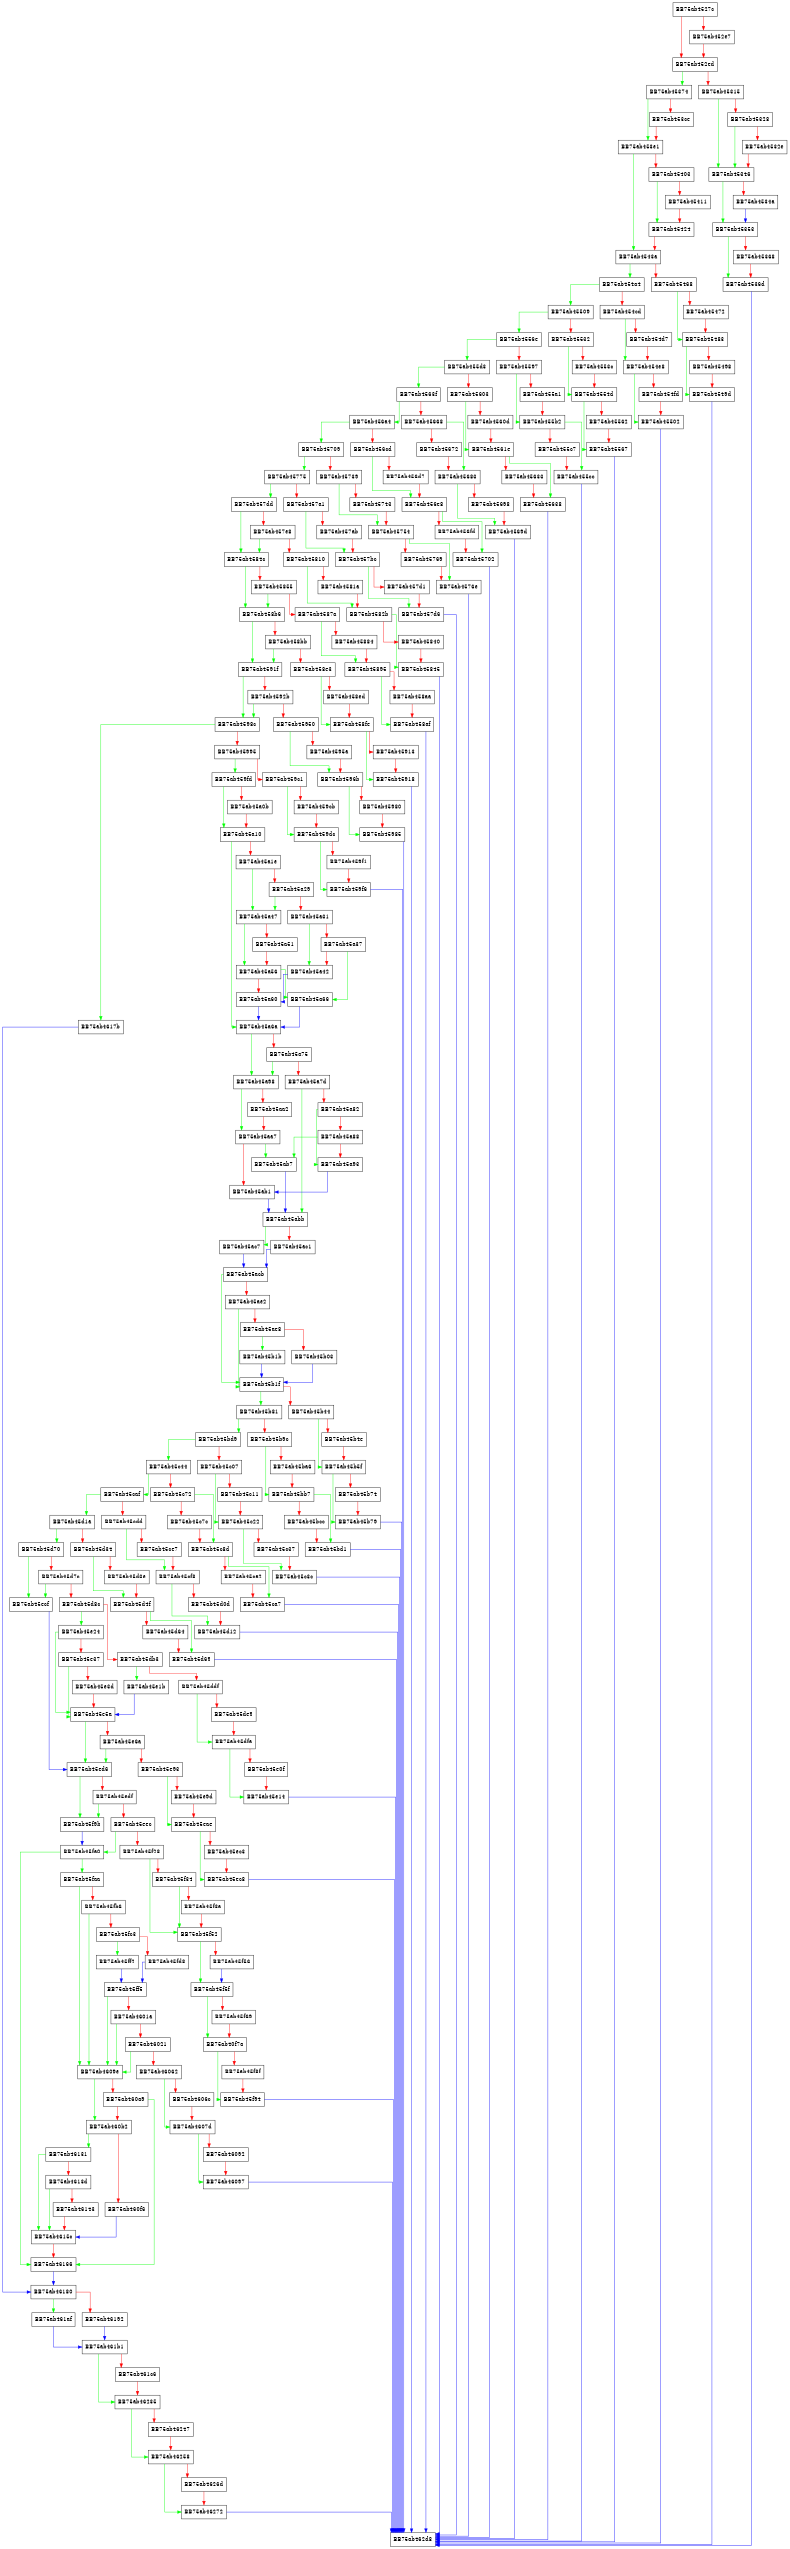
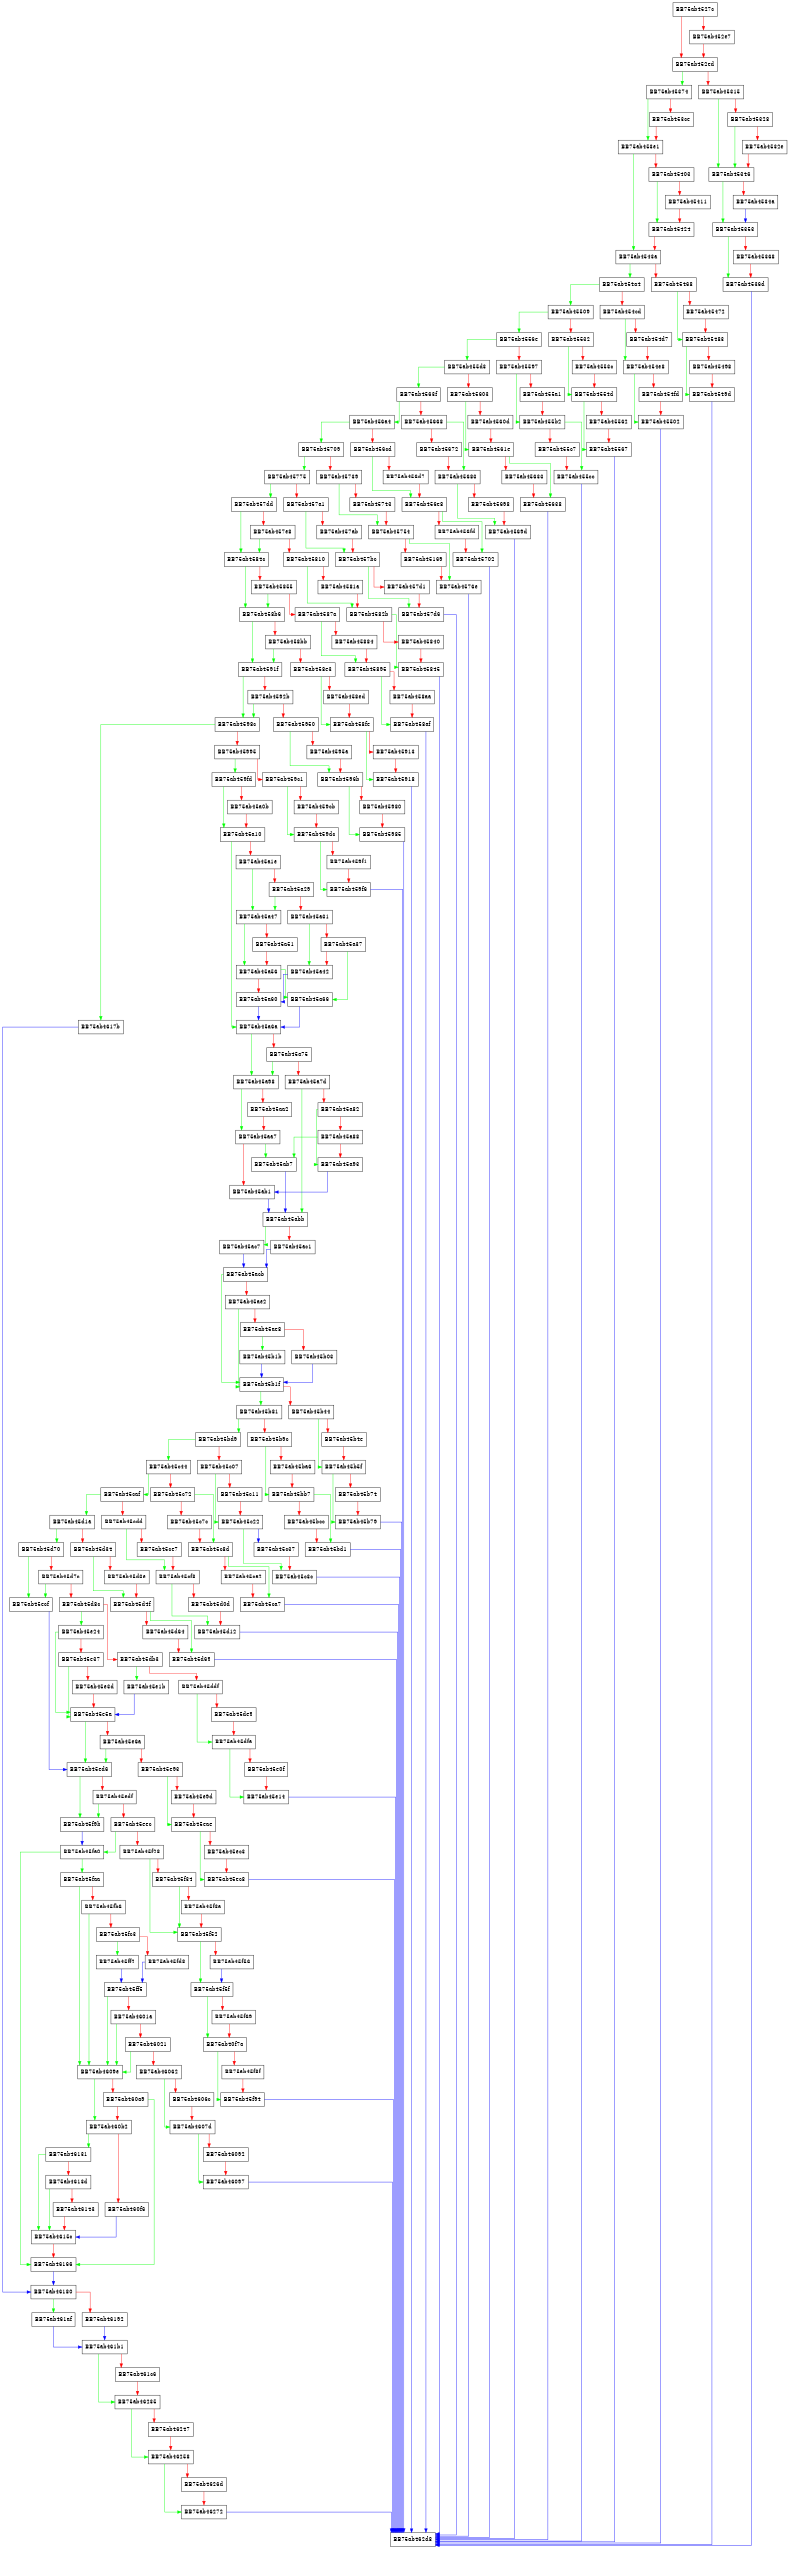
node "BB75ab45769": label "BB75ab45769" -> "BB75ab45169"
edge "BB75ab45c22" -> "BB75ab45c37": color red -> blue
